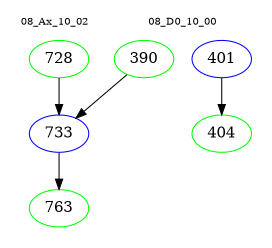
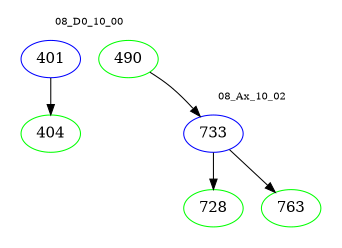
node "390": label "390" -> "490"
edge "728" -> "733": reversed
